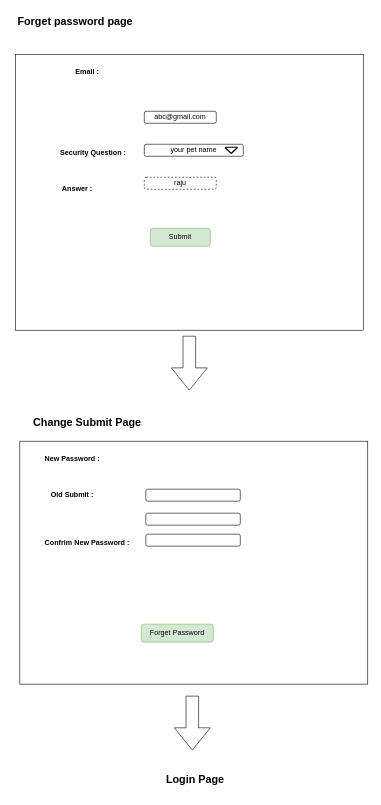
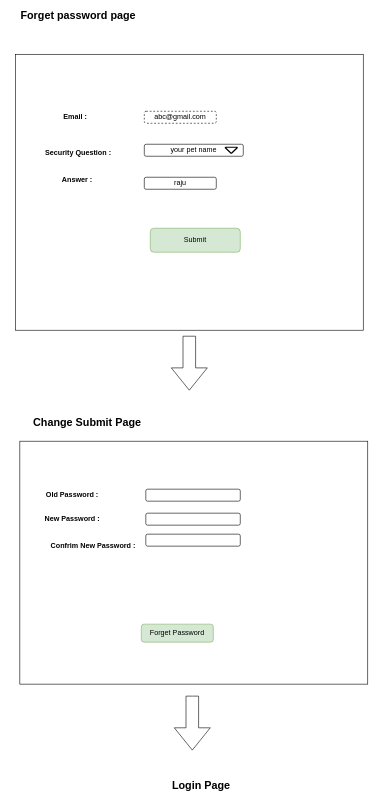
node "Forget password page": moved (75, 21) -> (78, 15)
node "Email :": moved (87, 72) -> (75, 117)
node "abc@gmail.com": style solid -> dashed
node "Security Question :": moved (93, 153) -> (78, 153)
node "raju": style dashed -> solid
node "Answer :": moved (78, 189) -> (78, 180)
node "Submit": size 60x18 -> 90x24
node "New Password :": moved (72, 459) -> (72, 519)
node "Old Submit :": label "Old Submit :" -> "Old Password :"
node "Confrim New Password :": moved (87, 543) -> (93, 546)
node "Login Page": moved (195, 780) -> (201, 786)
